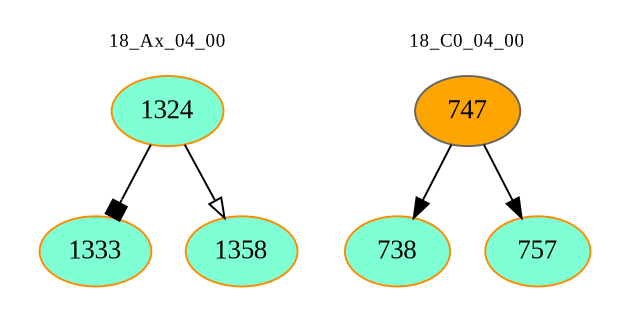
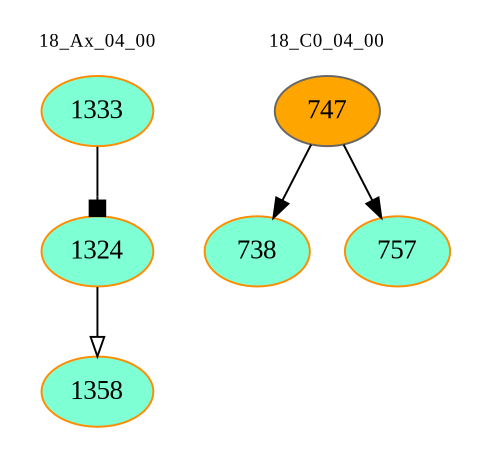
edge "1324" -> "1333": reversed
